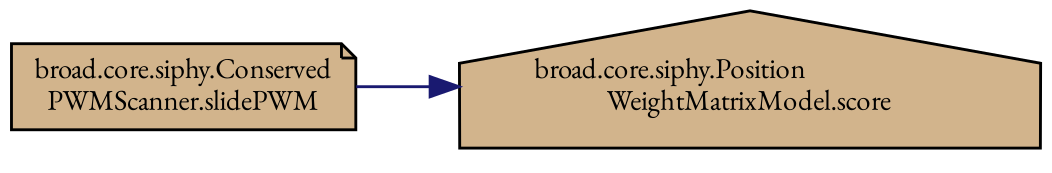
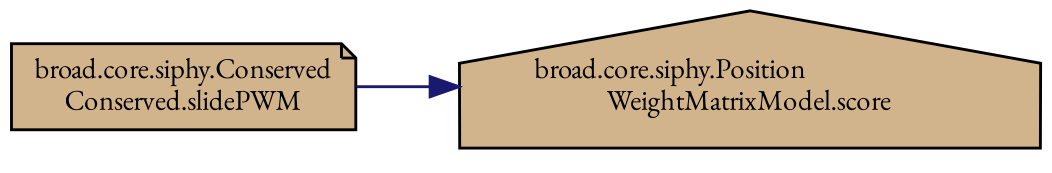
node "broad.core.siphy.Conserved PWMScanner.slidePWM": label "broad.core.siphy.Conserved PWMScanner.slidePWM" -> "broad.core.siphy.Conserved Conserved.slidePWM"
